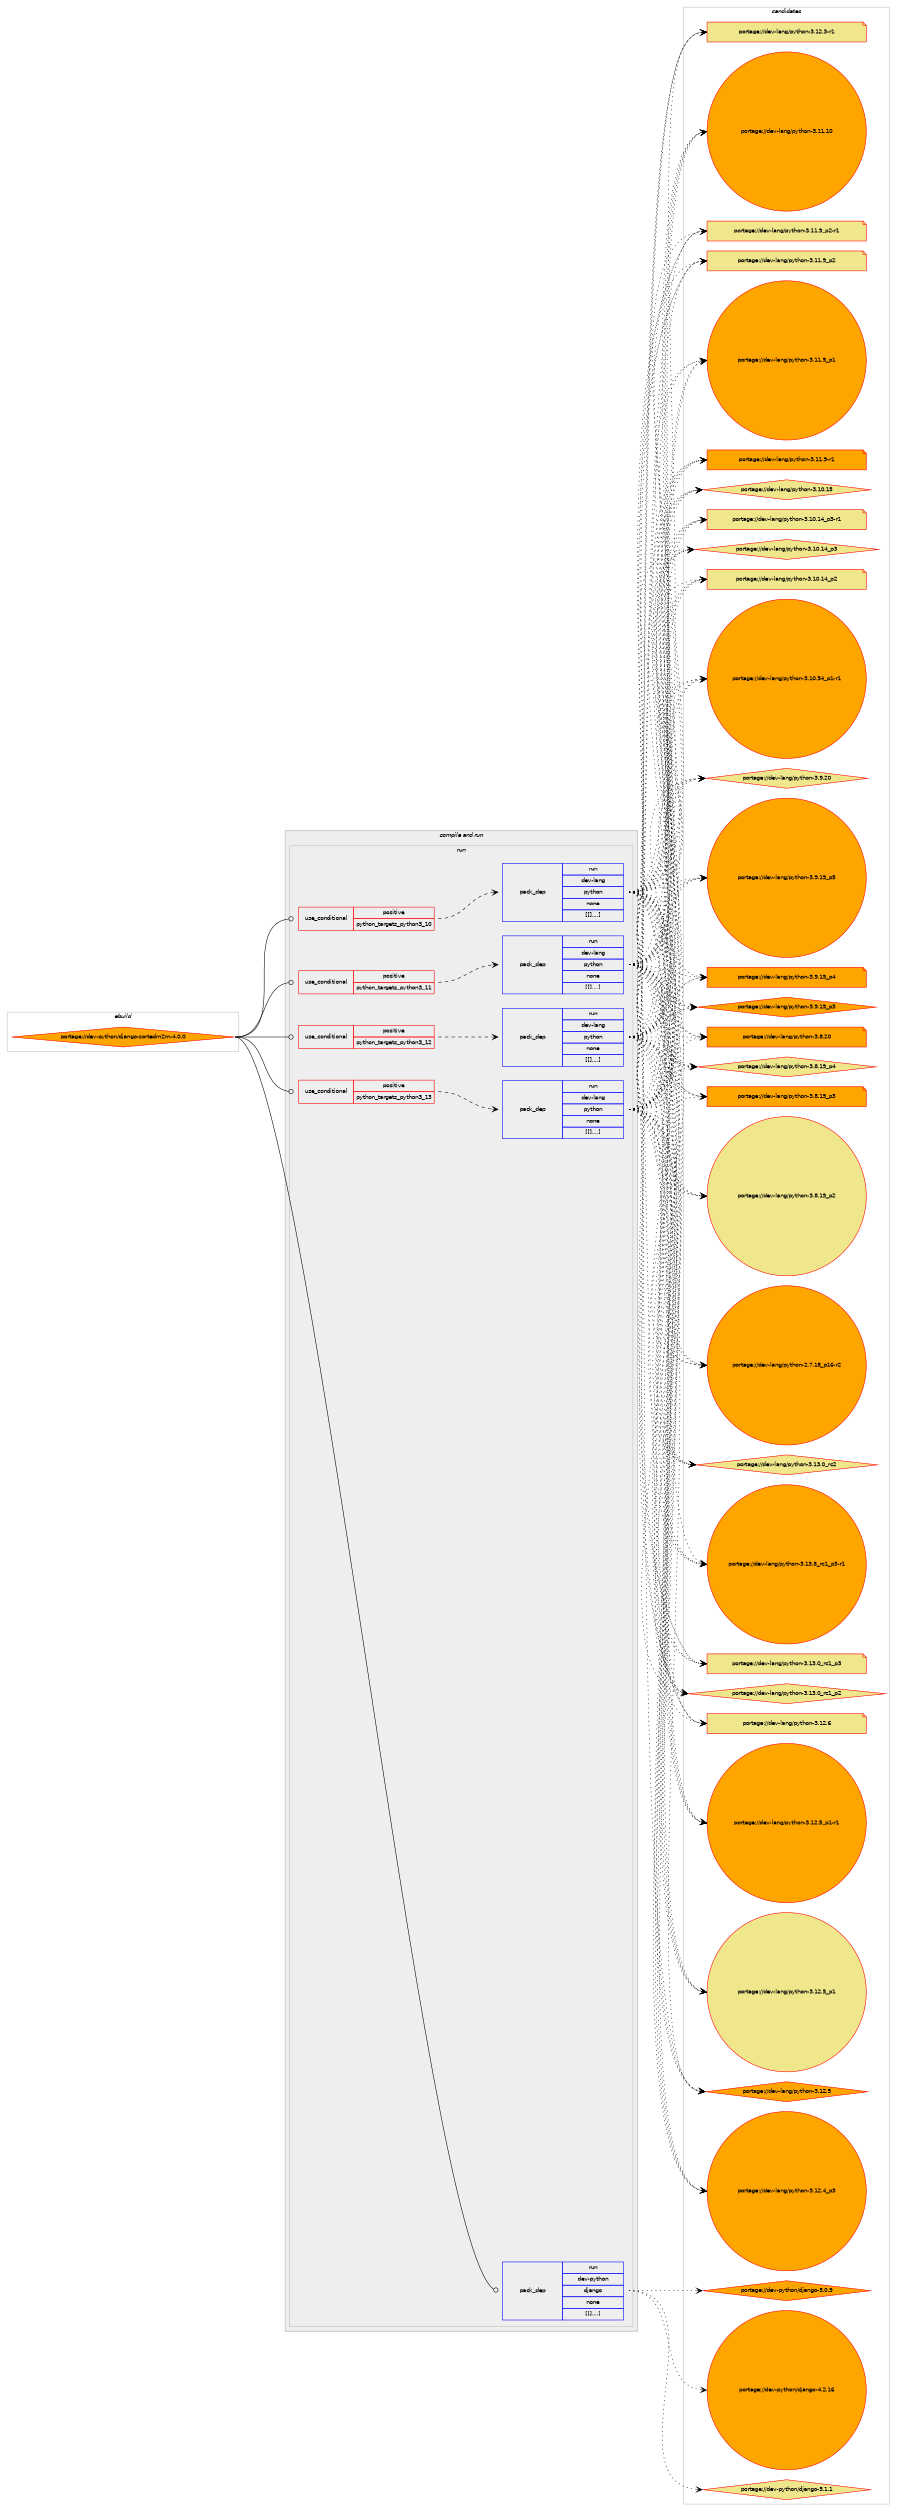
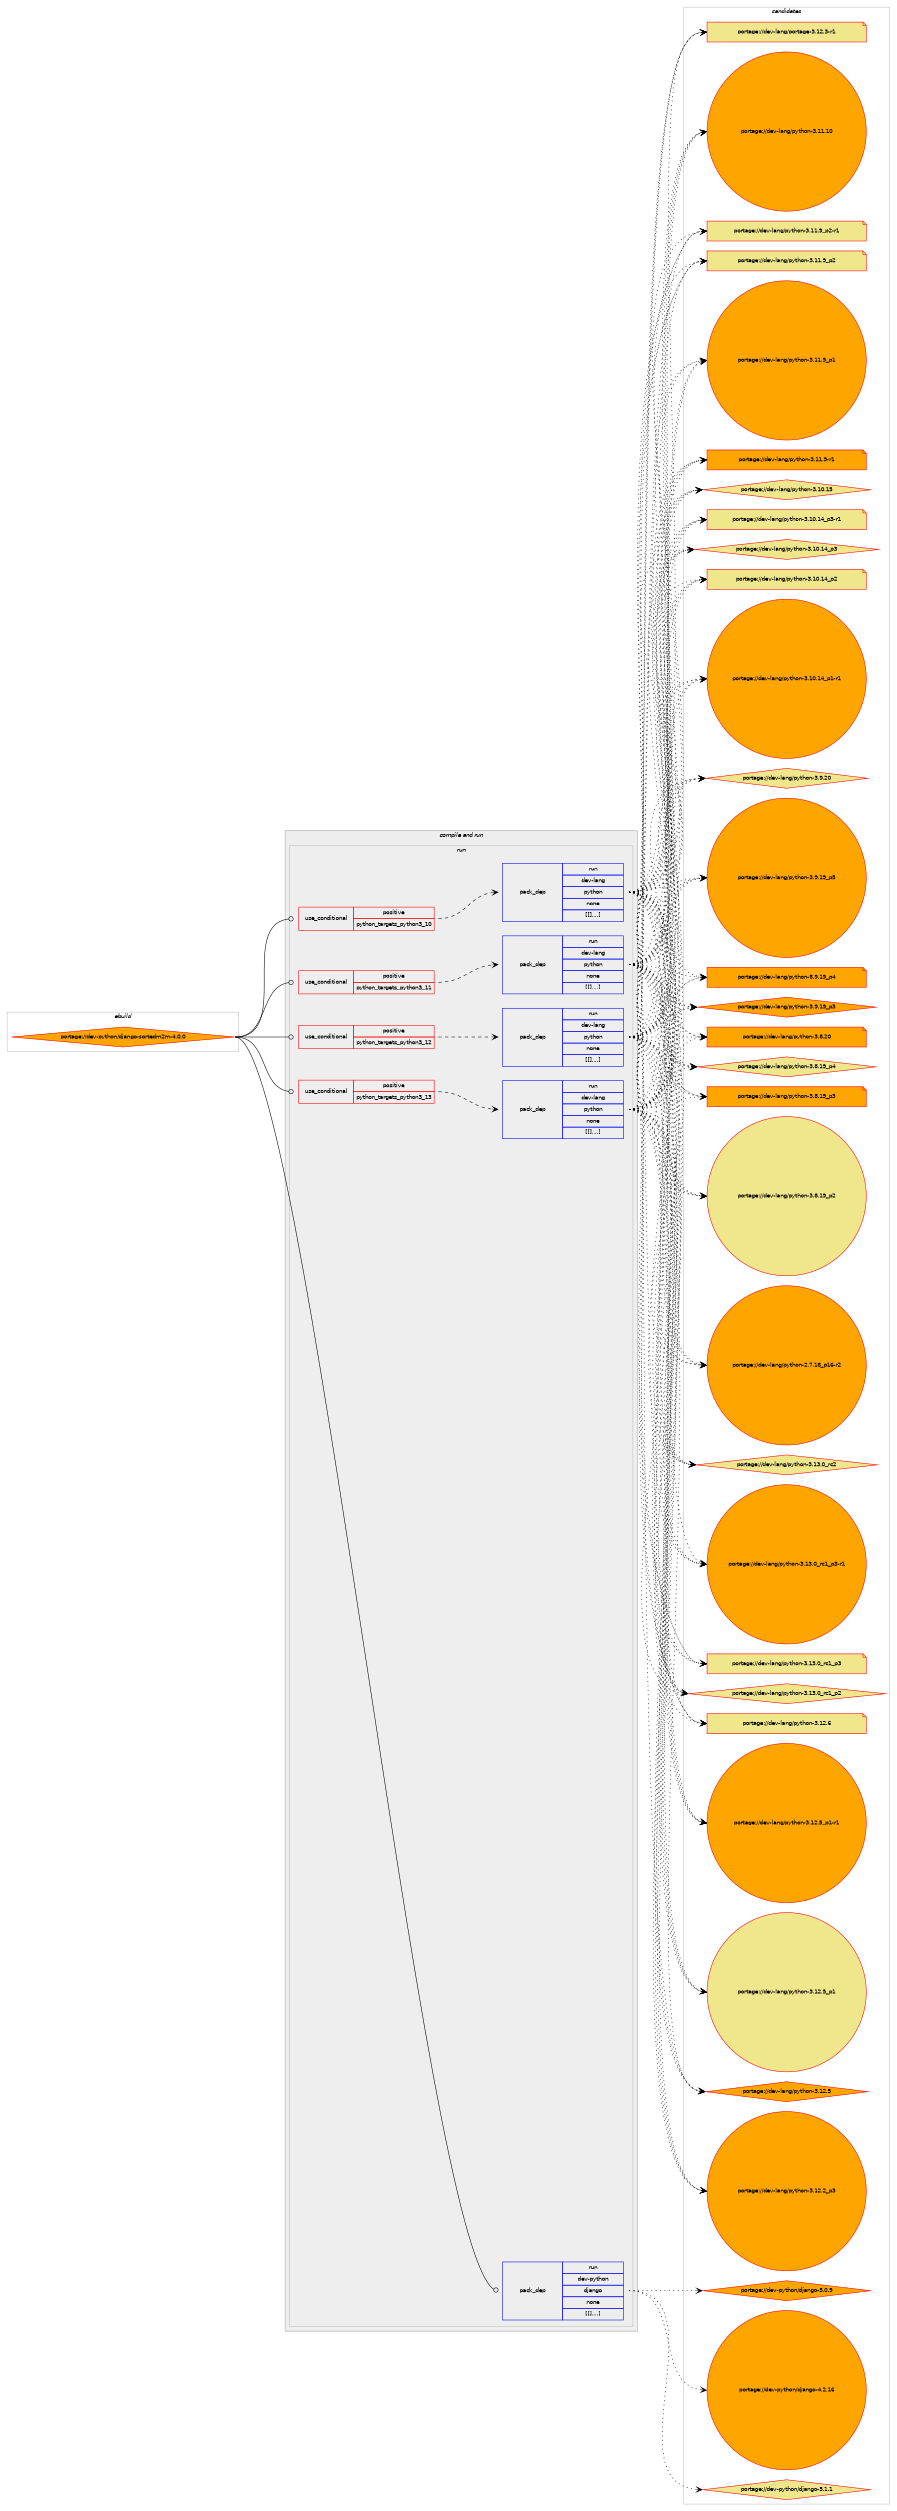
node "portage://dev-lang/python-3.12.3-r1": label "portage://dev-lang/python-3.12.3-r1" -> "portage://dev-lang/portage-3.12.3-r1"
node "portage://dev-lang/python-3.10.54_p1-r1": label "portage://dev-lang/python-3.10.54_p1-r1" -> "portage://dev-lang/python-3.10.14_p1-r1"
node "portage://dev-lang/python-3.9.19_p4": label "portage://dev-lang/python-3.9.19_p4" -> "portage://dev-lang/python-8.9.19_p4"
node "portage://dev-lang/python-3.13.8_rc1_p3-r1": label "portage://dev-lang/python-3.13.8_rc1_p3-r1" -> "portage://dev-lang/python-3.13.0_rc1_p3-r1"
node "portage://dev-lang/python-3.12.4_p3": label "portage://dev-lang/python-3.12.4_p3" -> "portage://dev-lang/python-3.12.2_p3"
